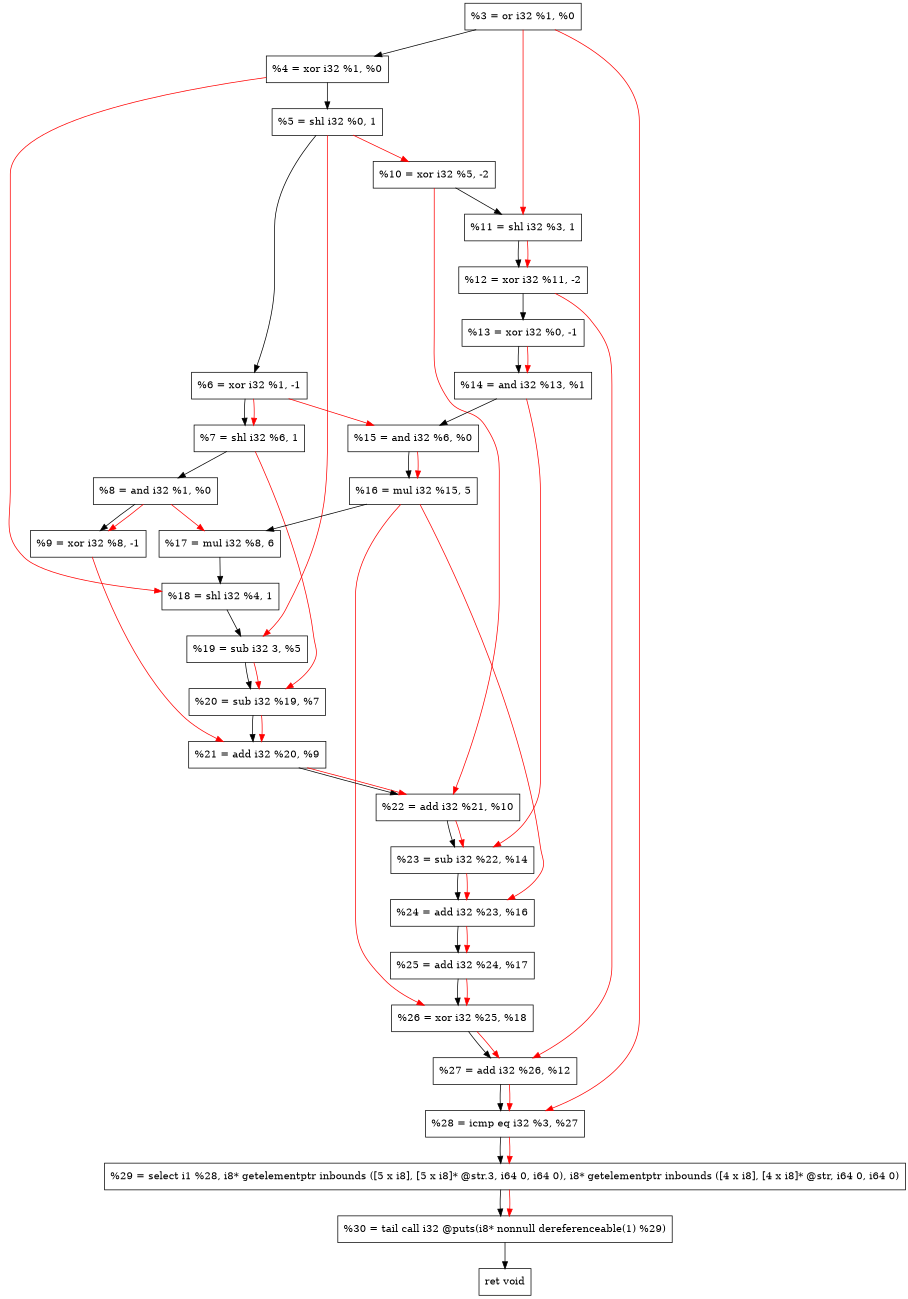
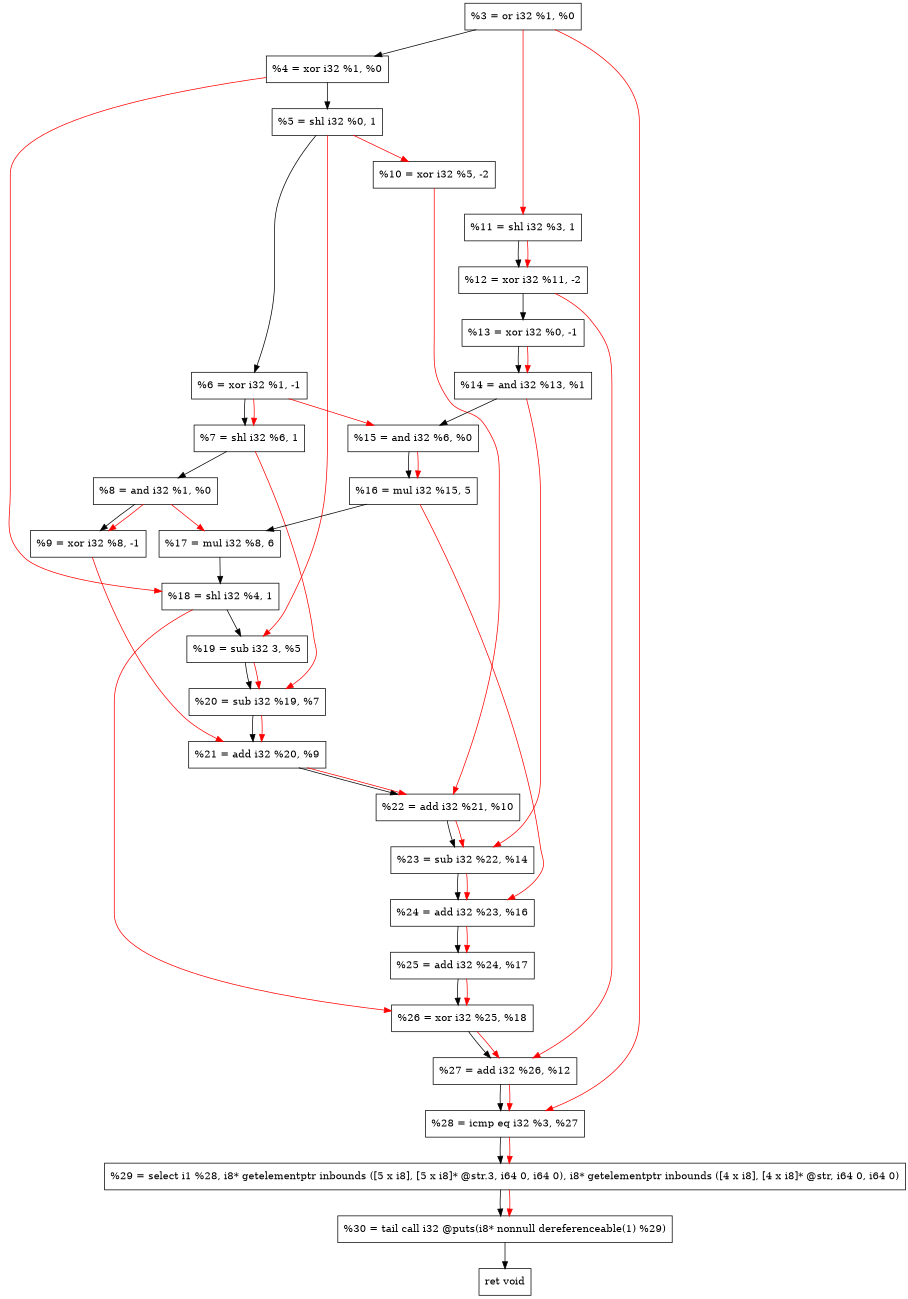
edge "%10 = xor i32 %5, -2" -> "%11 = shl i32 %3, 1": removed
edge "%16 = mul i32 %15, 5" -> "%26 = xor i32 %25, %18": now "%18 = shl i32 %4, 1" -> "%26 = xor i32 %25, %18"
